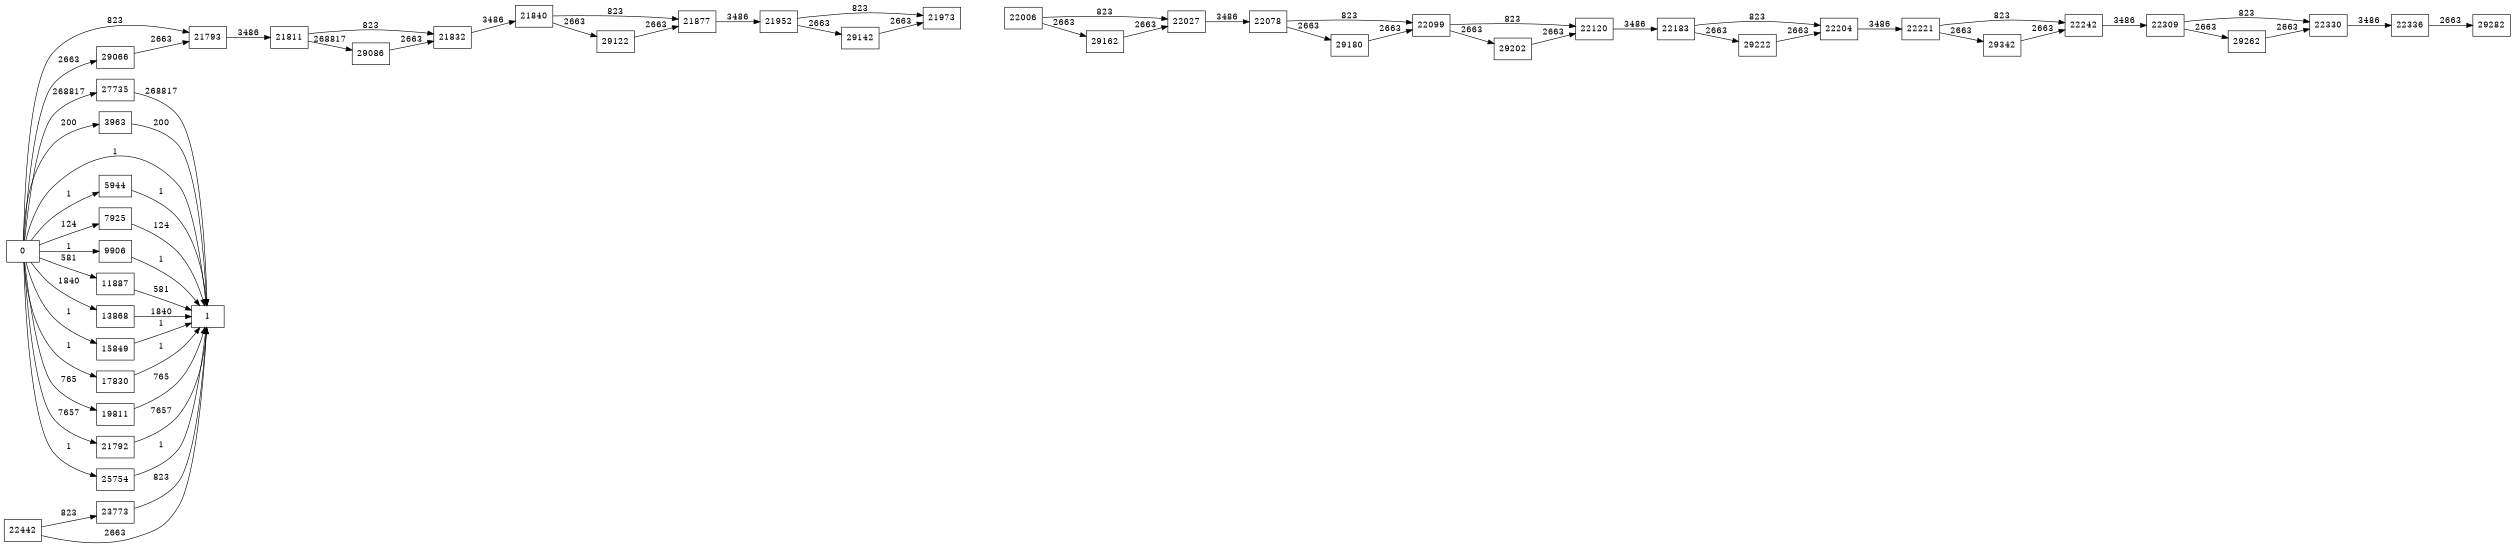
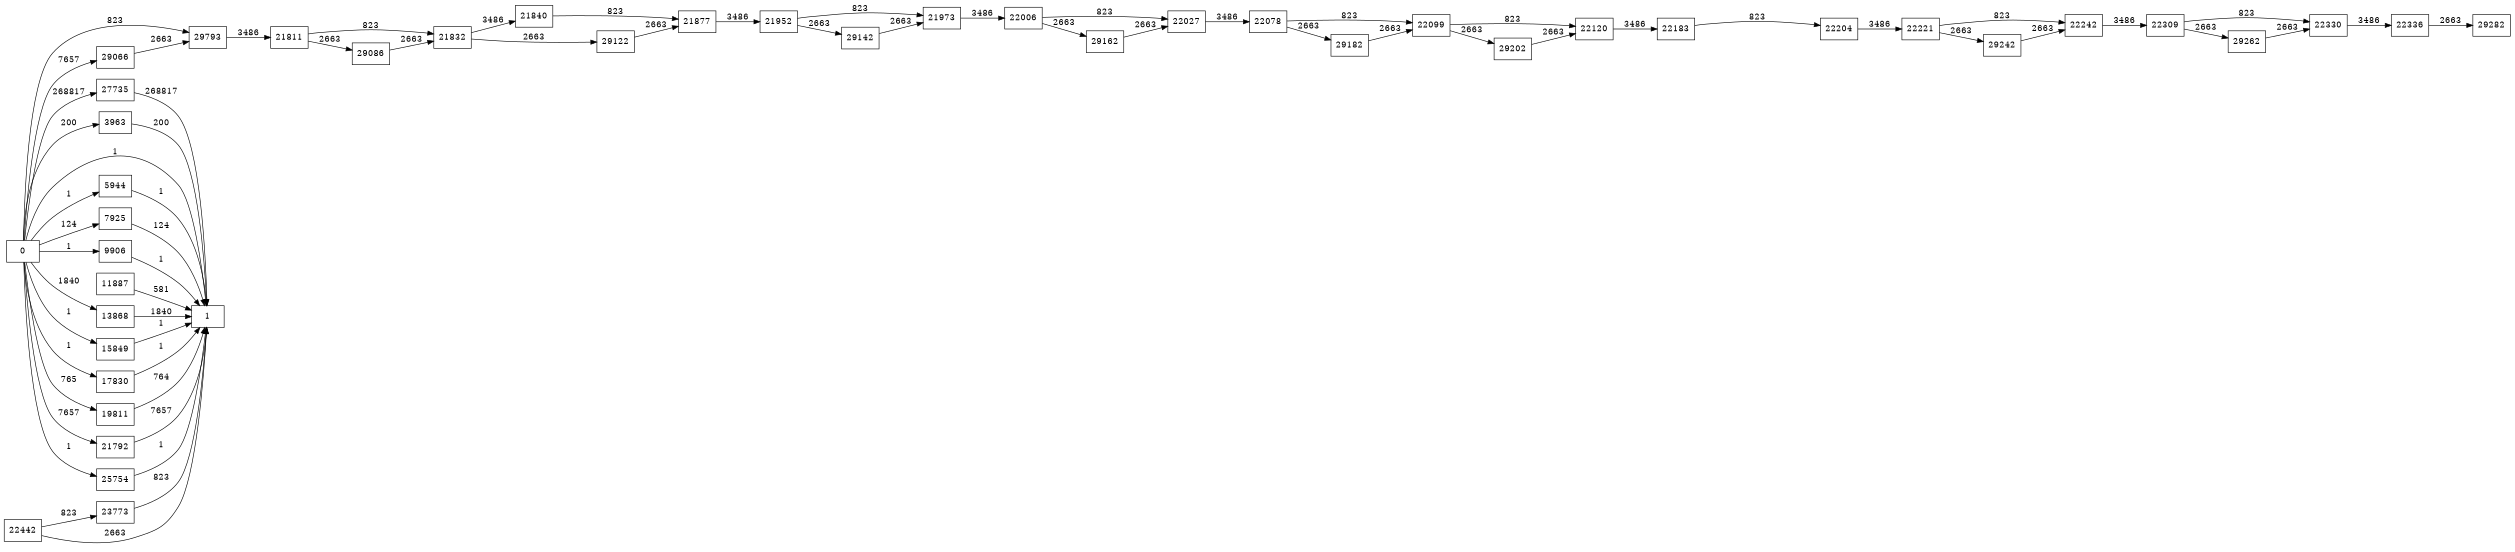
edge "21973" -> "22006": added, label "3486"
edge "21840" -> "29122": now "21832" -> "29122"
node "21793": label "21793" -> "29793"
edge "21811" -> "29086": label "268817" -> "2663"
node "29180": label "29180" -> "29182"
node "29222": removed
node "29342": label "29342" -> "29242"
edge "0" -> "29066": label "2663" -> "7657"
edge "0" -> "11887": removed, label "581"
edge "19811" -> "1": label "765" -> "764"
